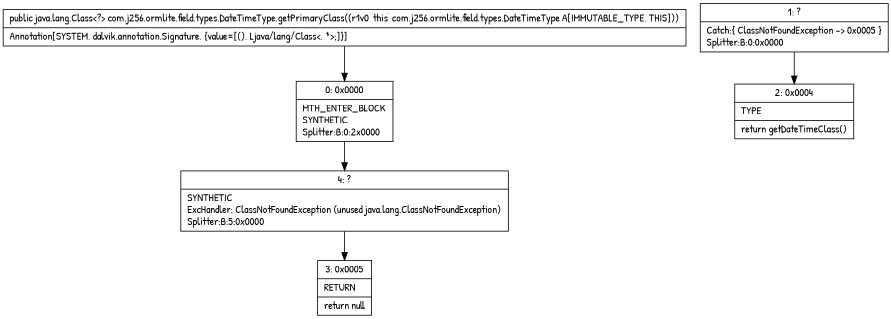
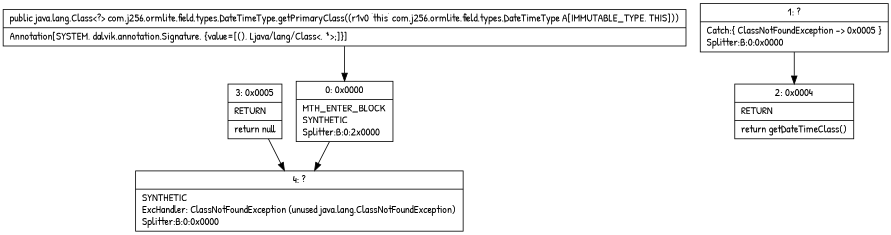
node "2: 0x0004": text "TYPE" -> "RETURN"
node "4: ?": text "Splitter:B:5:0x0000" -> "Splitter:B:0:0x0000"
edge "4: ?" -> "3: 0x0005": reversed
